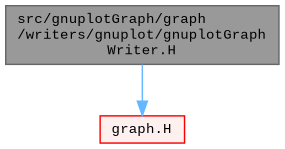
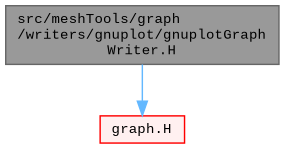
node "src/gnuplotGraph/graph /writers/gnuplot/gnuplotGraph Writer.H": label "src/gnuplotGraph/graph /writers/gnuplot/gnuplotGraph Writer.H" -> "src/meshTools/graph /writers/gnuplot/gnuplotGraph Writer.H"
